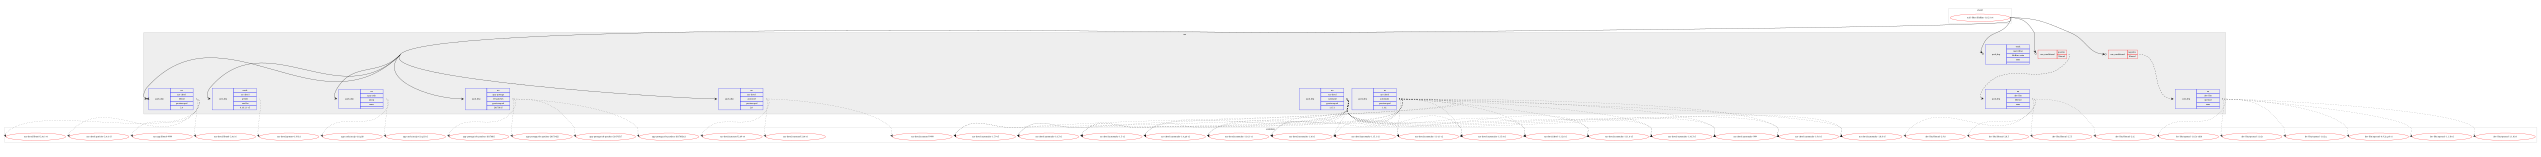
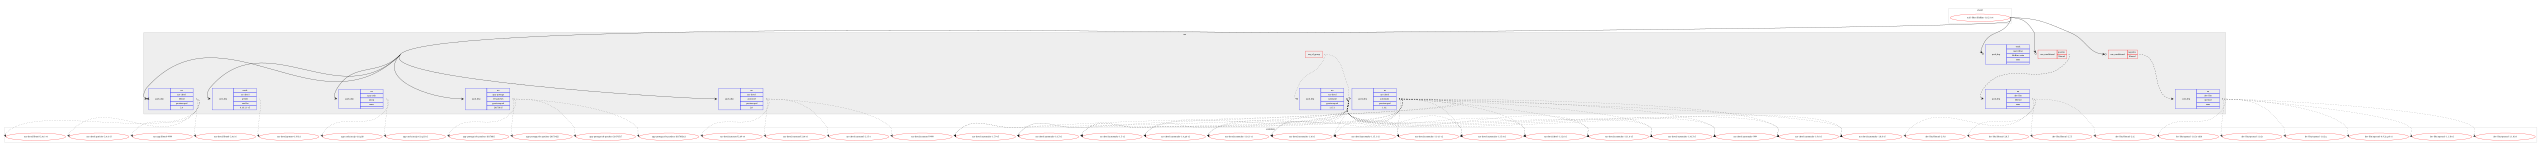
node "any_of_group": added
node "sys-devel/autoconf-2.13-r1": added
